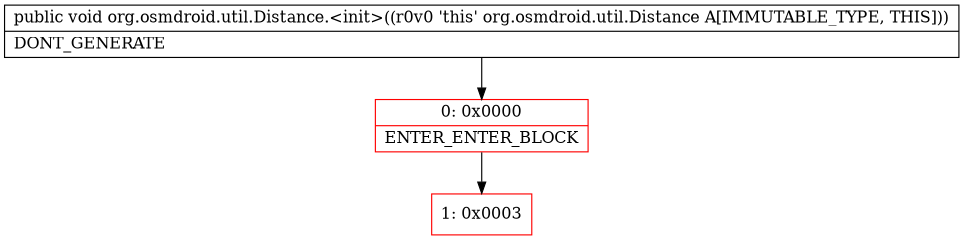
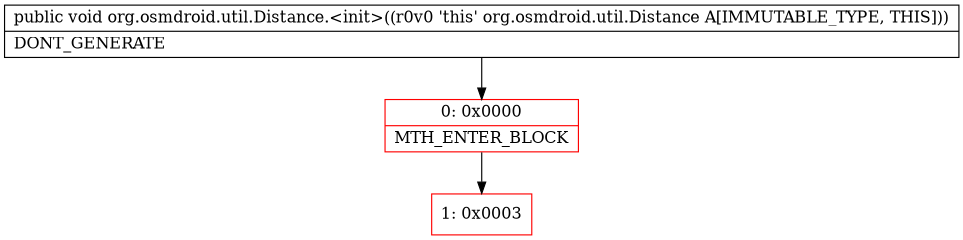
node "0: 0x0000": text "ENTER_ENTER_BLOCK" -> "MTH_ENTER_BLOCK"
